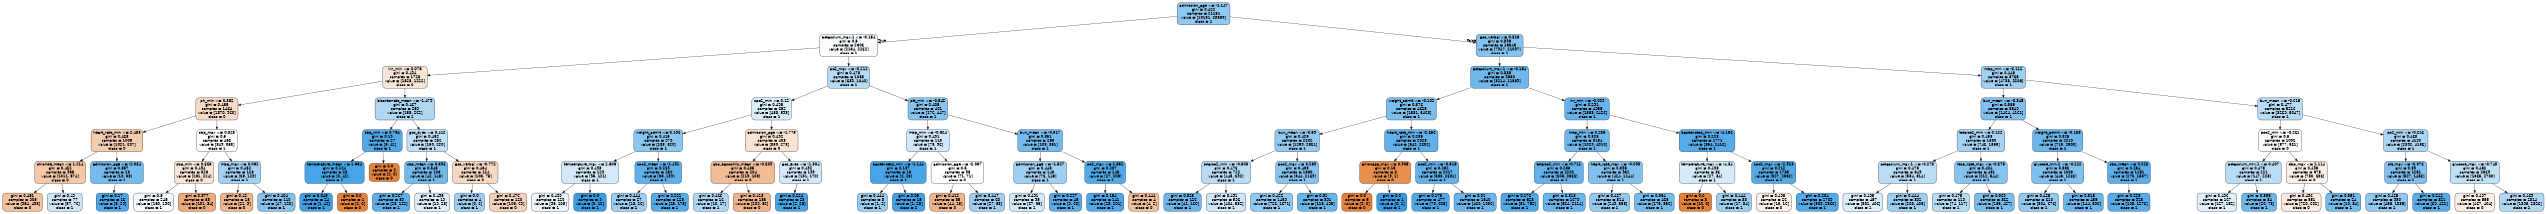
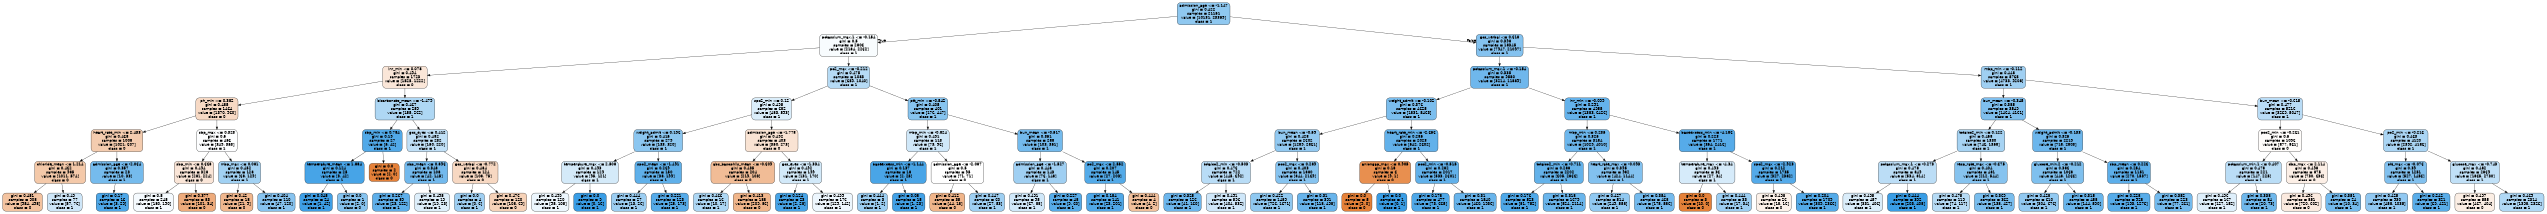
node "gini = 0.0 samples = 1 value = [2, 0] class = 0": fillcolor #e58139 -> #86c3ef
node "gini = 0.499 samples = 176 value = [129, 142] class = 1": added
node "gini = 0.444 samples = 392 value = [203, 408] class = 1": fillcolor #9ccef2 -> #399de5
node "gini = 0.352 samples = 223 value = [77, 261] class = 1": added
